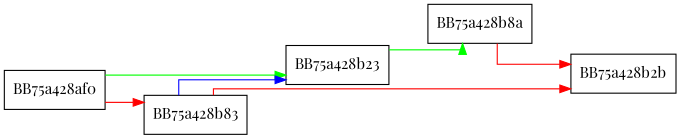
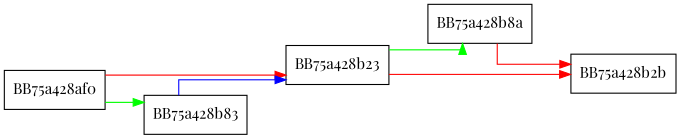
edge "BB75a428af0" -> "BB75a428b23": color green -> red
edge "BB75a428b83" -> "BB75a428b2b": now "BB75a428b23" -> "BB75a428b2b"
edge "BB75a428af0" -> "BB75a428b83": color red -> green
